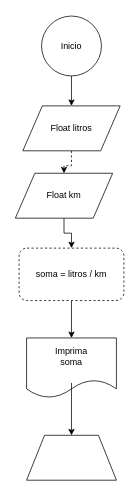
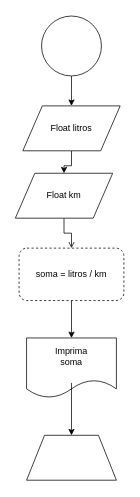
node "Inicio": removed
edge "Float litros" -> "Float km": style dashed -> solid
edge "Float km" -> "soma = litros / km": arrowhead classic -> open
